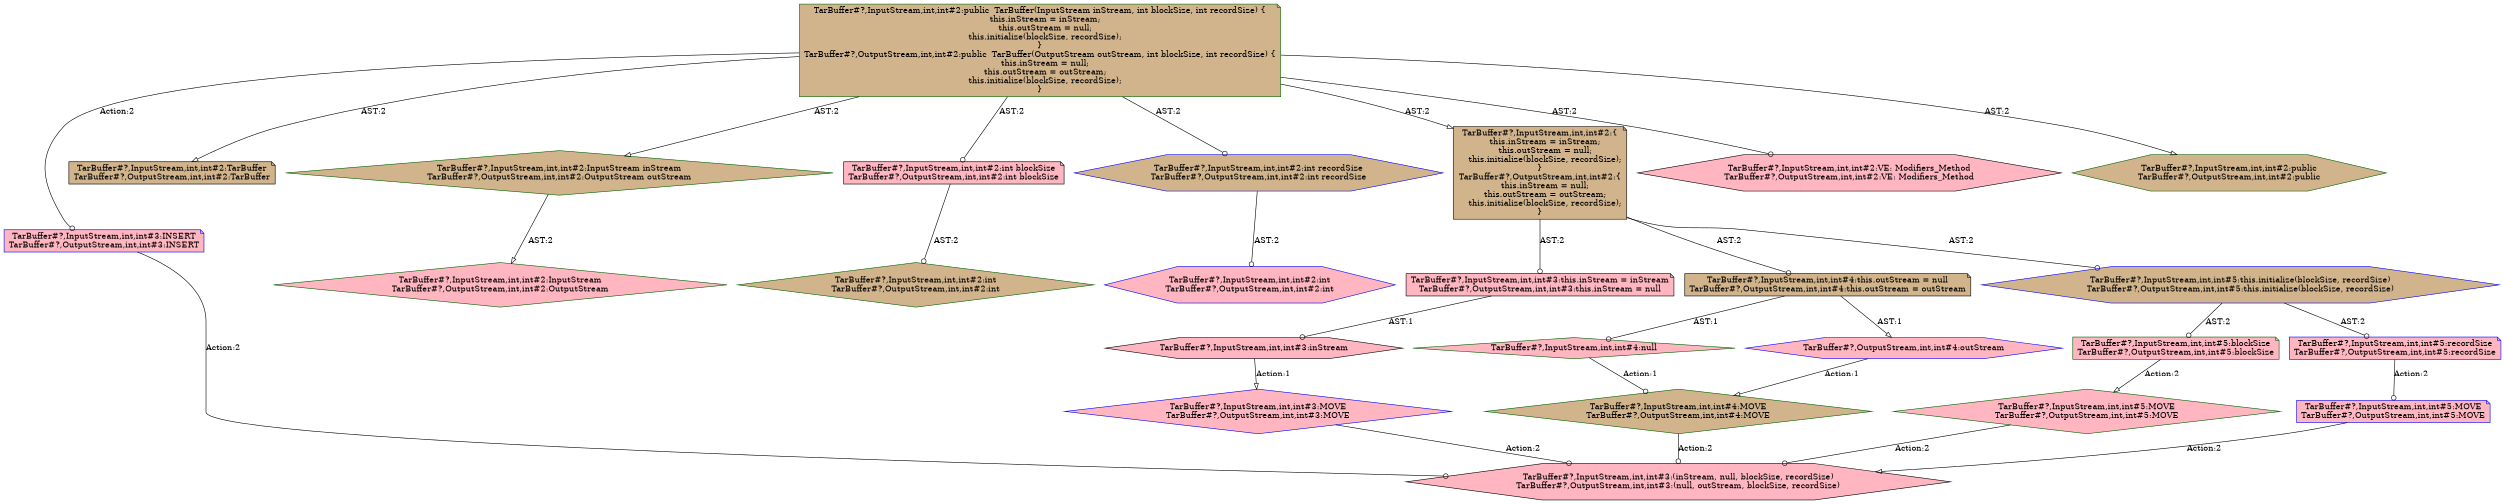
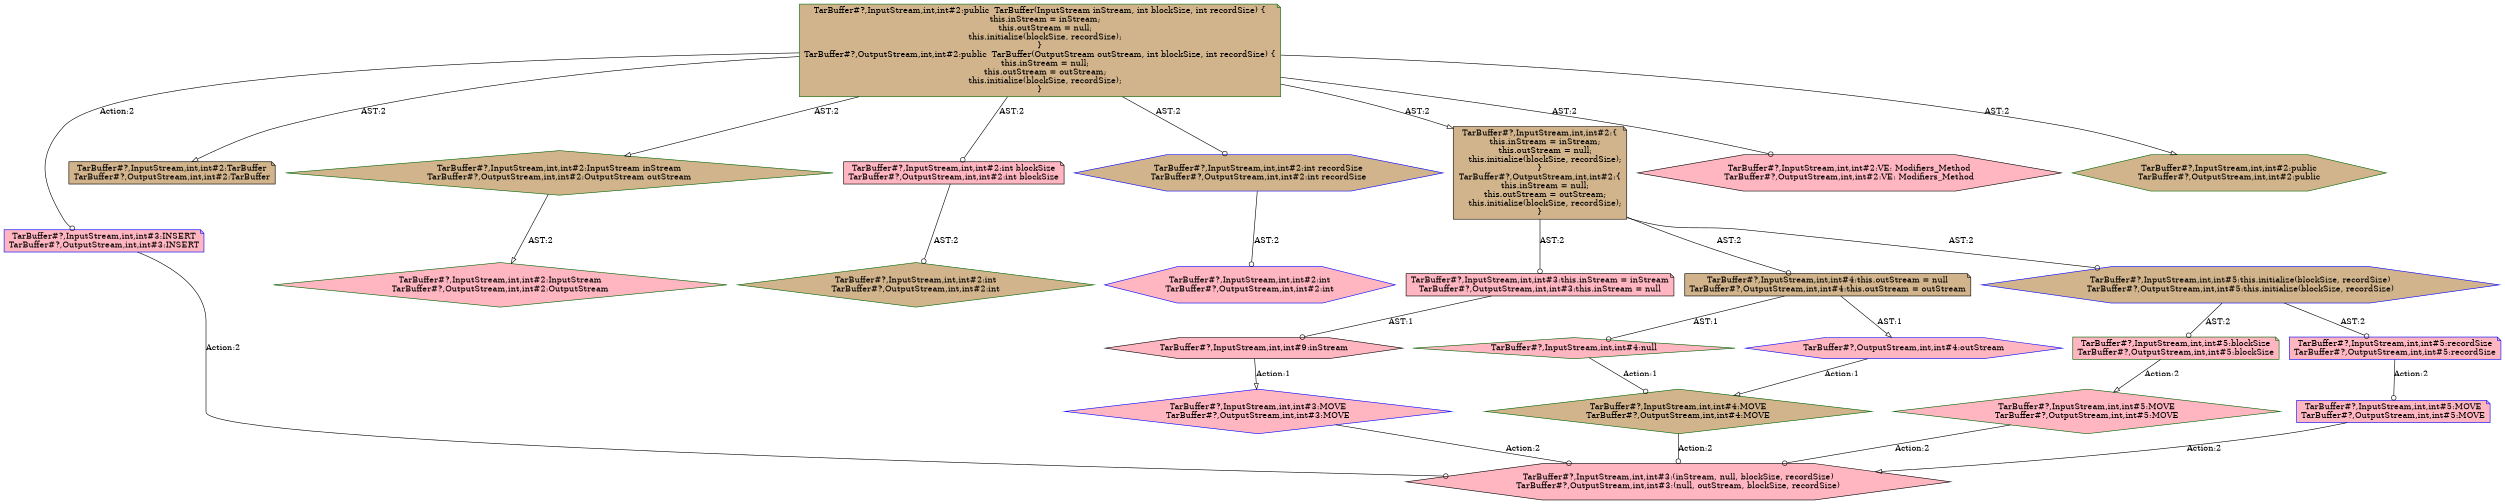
node "TarBuffer#?,InputStream,int,int#3:inStream": label "TarBuffer#?,InputStream,int,int#3:inStream" -> "TarBuffer#?,InputStream,int,int#9:inStream"
